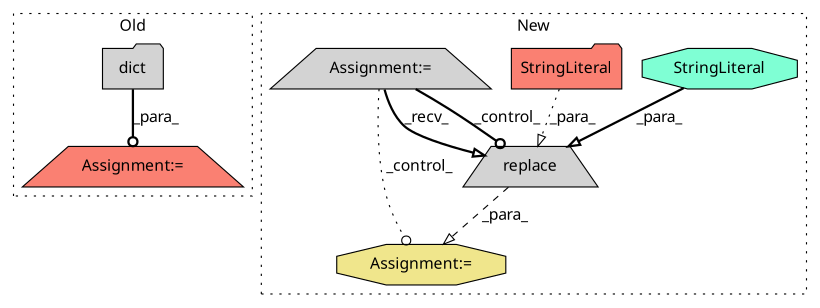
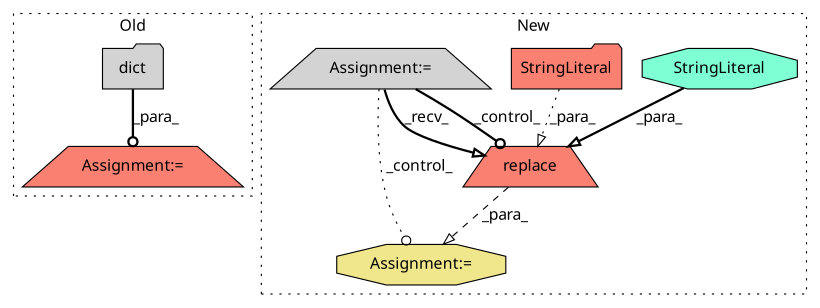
node "replace": fillcolor lightgrey -> salmon
